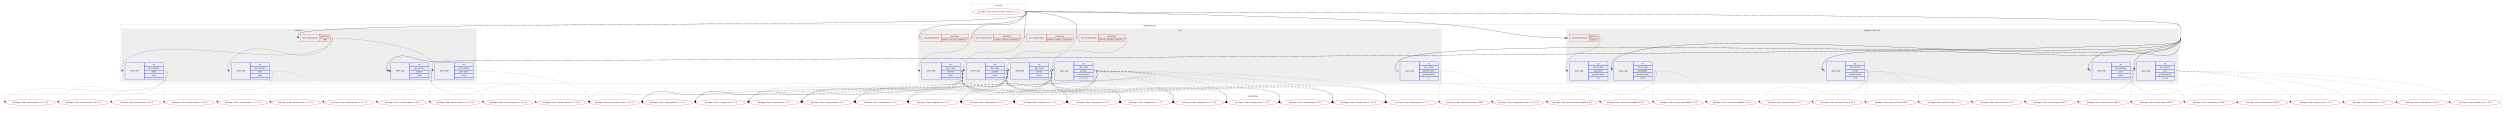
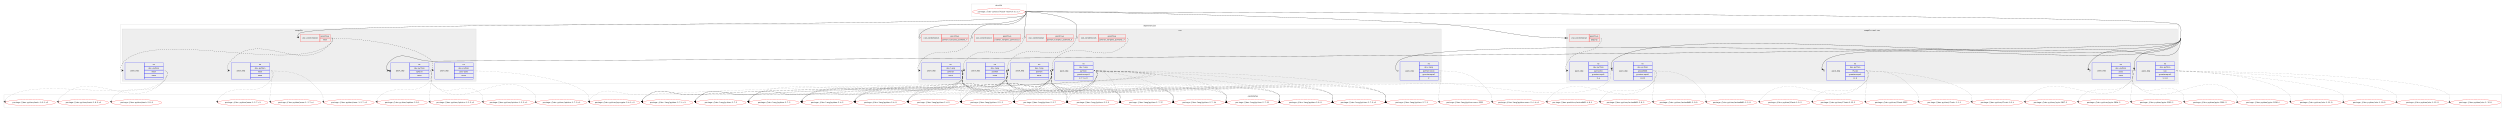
node "portage://dev-python/mock-1.3.0-r2": removed
